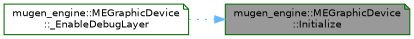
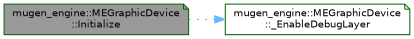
edge "mugen_engine::MEGraphicDevice ::_EnableDebugLayer" -> "mugen_engine::MEGraphicDevice ::Initialize": reversed
